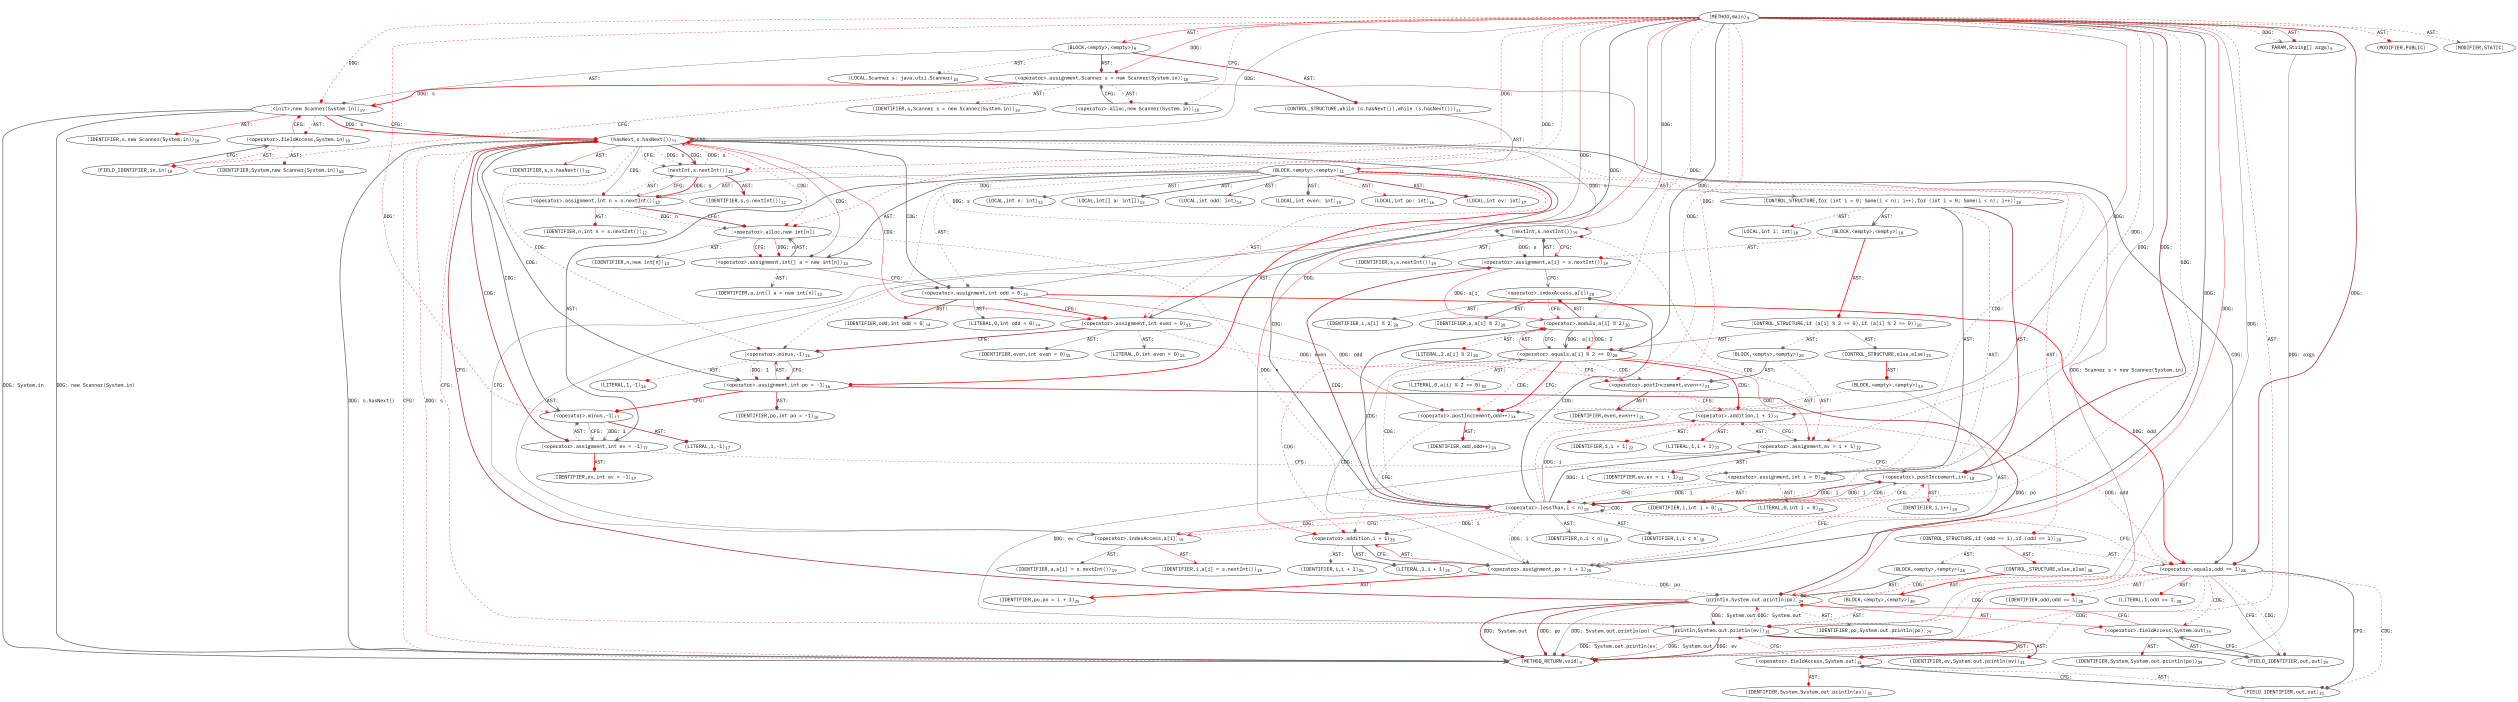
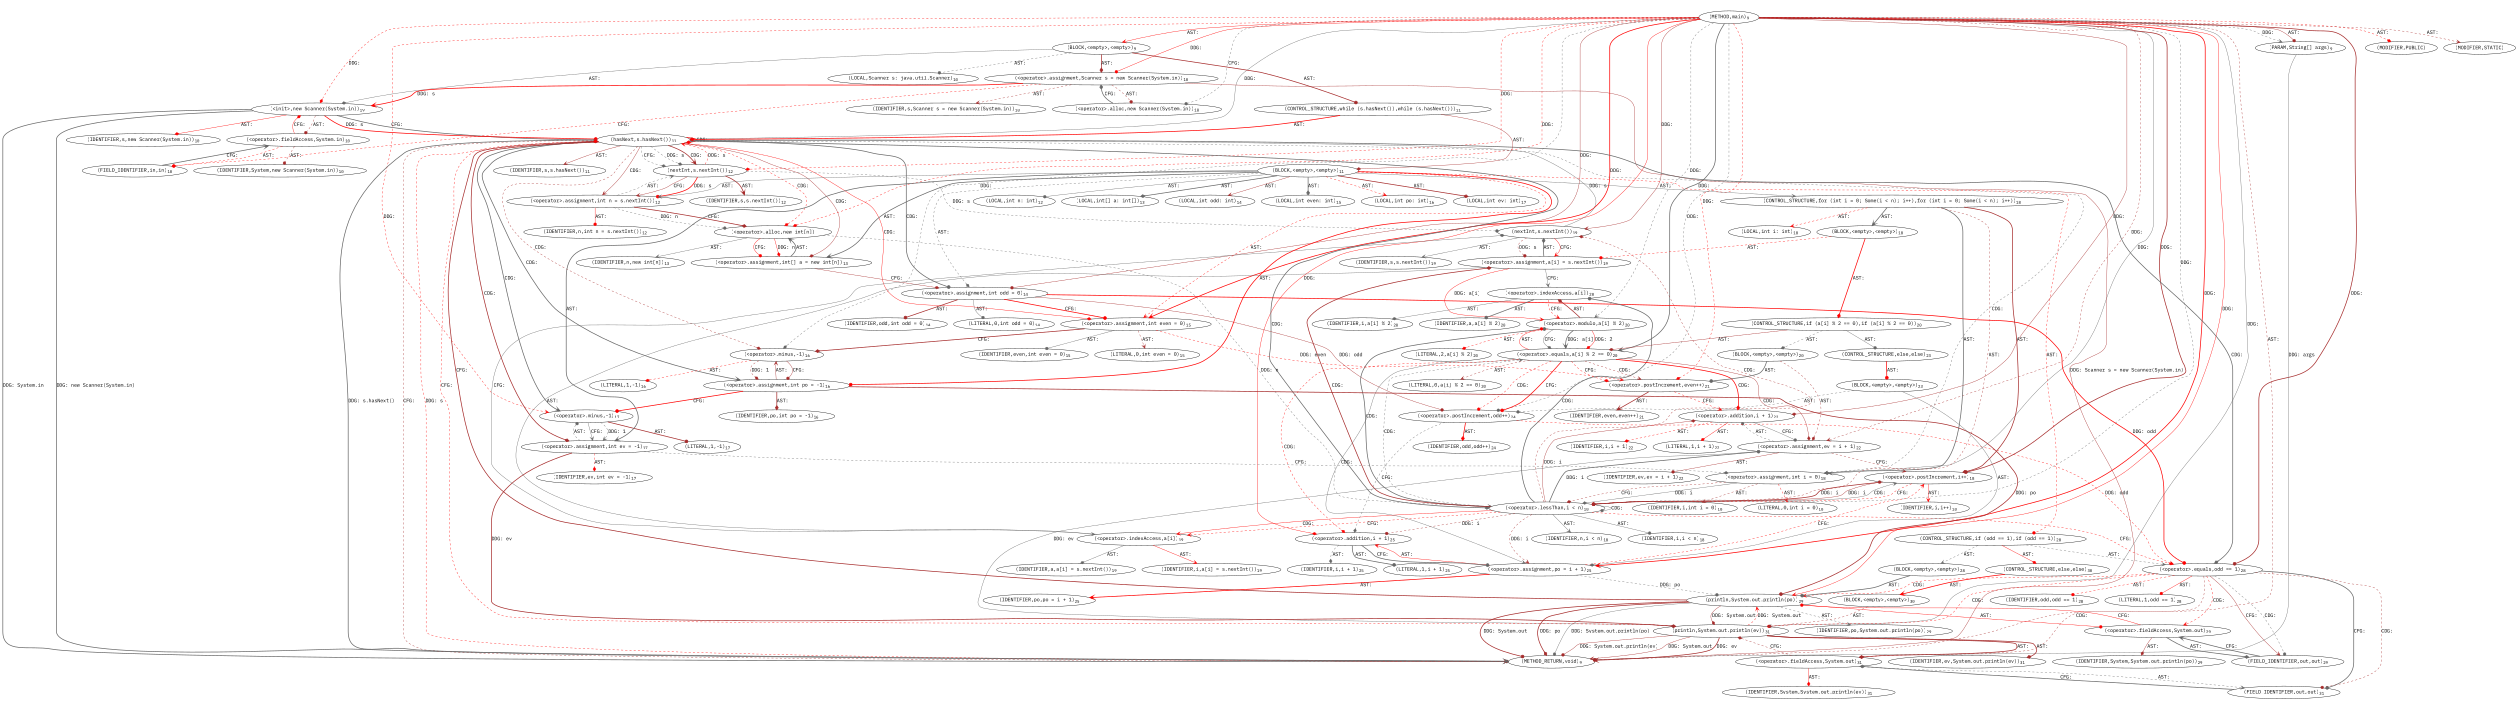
edge "(CONTROL_STRUCTURE,while (s.hasNext()),while (s.hasNext()))" -> "(hasNext,s.hasNext())": added, label "AST:"
edge "(hasNext,s.hasNext())" -> "(<operator>.assignment,int n = s.nextInt())": arrowhead dot -> vee
edge "(METHOD,main)" -> "(<operator>.assignment,int even = 0)": color gray40 -> red
node "(IDENTIFIER,a,int[] a = new int[n])": removed
edge "(<operator>.assignment,int odd = 0)" -> "(<operator>.equals,odd == 1)": arrowhead vee -> dot
edge "(METHOD,main)" -> "(<operator>.assignment,po = i + 1)": color gray40 -> red
edge "(<operator>.assignment,int ev = -1)" -> "(IDENTIFIER,ev,int ev = -1)": style bold -> dashed
edge "(<operator>.assignment,int ev = -1)" -> "(println,System.out.println(ev))": added, label "DDG: ev"
